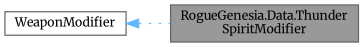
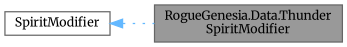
node "WeaponModifier": label "WeaponModifier" -> "SpiritModifier"
